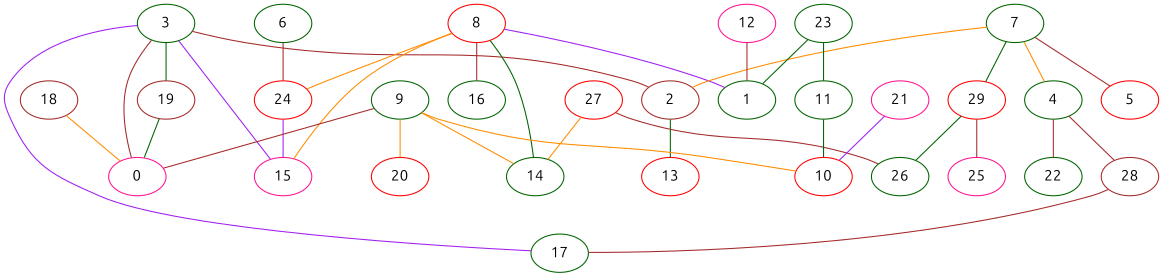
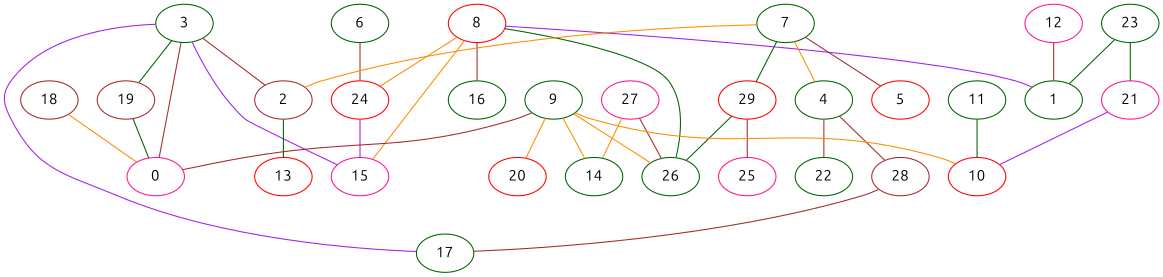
edge "23" -- "11": now "23" -- "21"
edge "8" -- "14": now "8" -- "26"
node "27": color red -> deeppink
edge "9" -- "26": added
